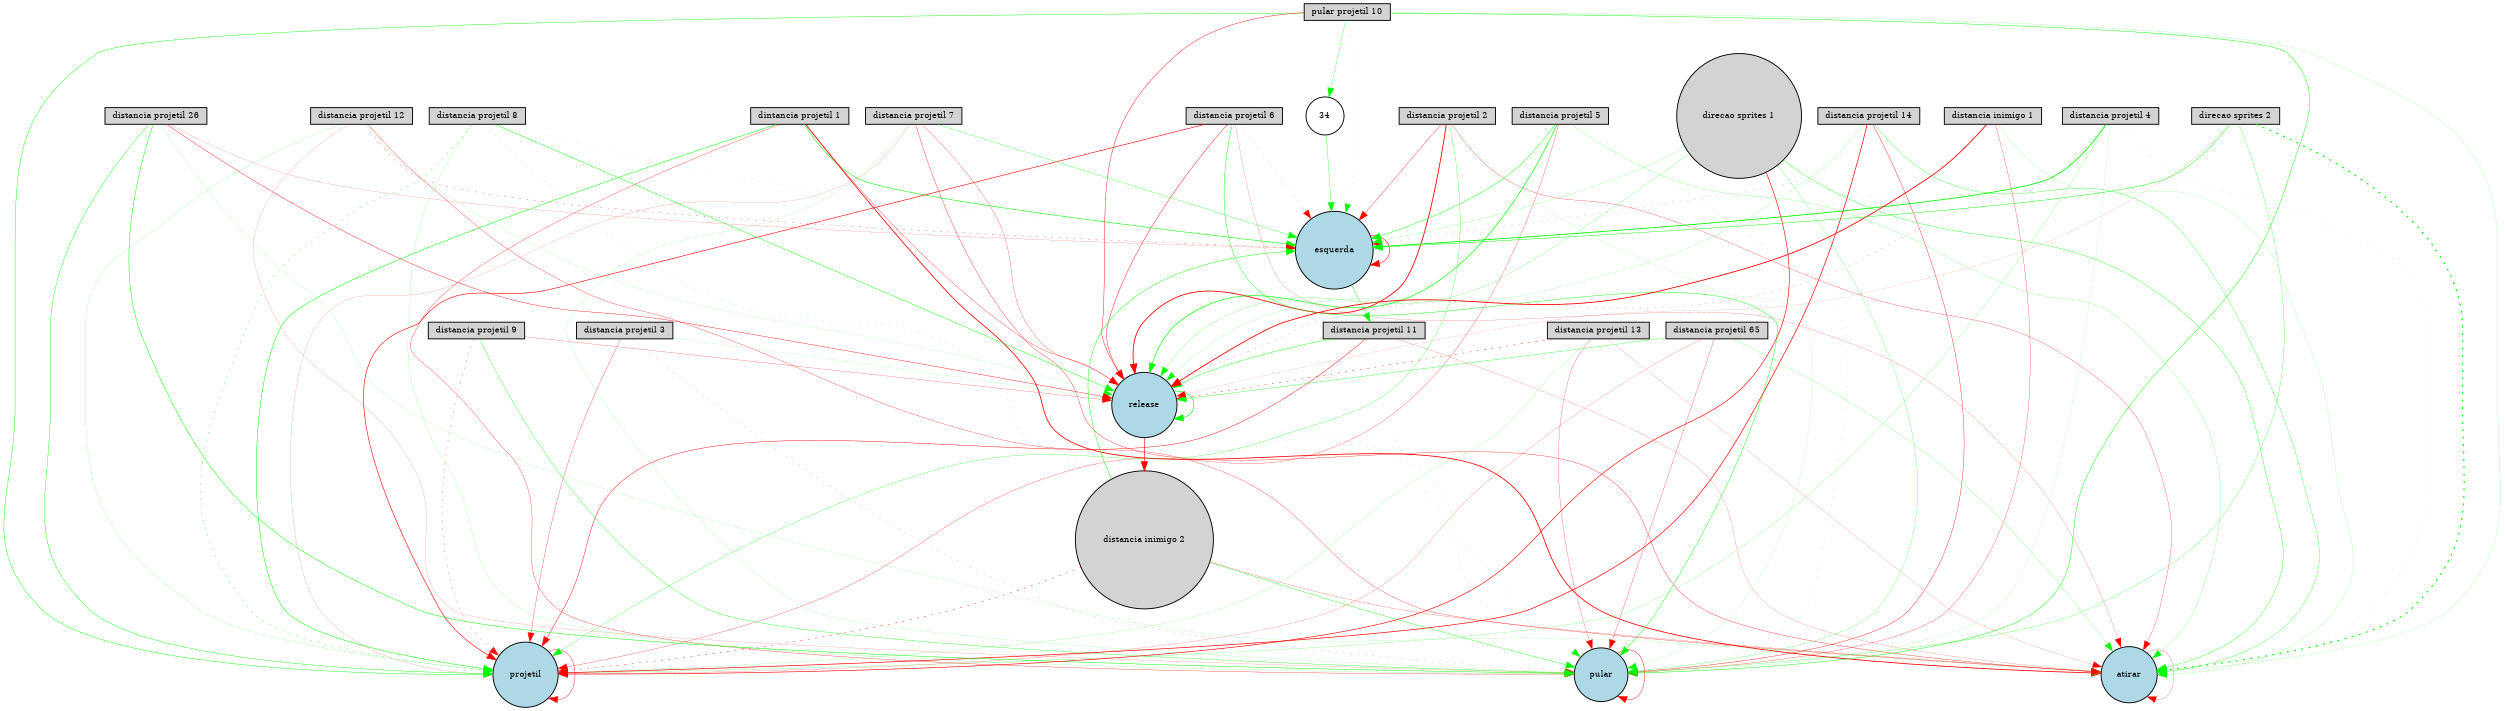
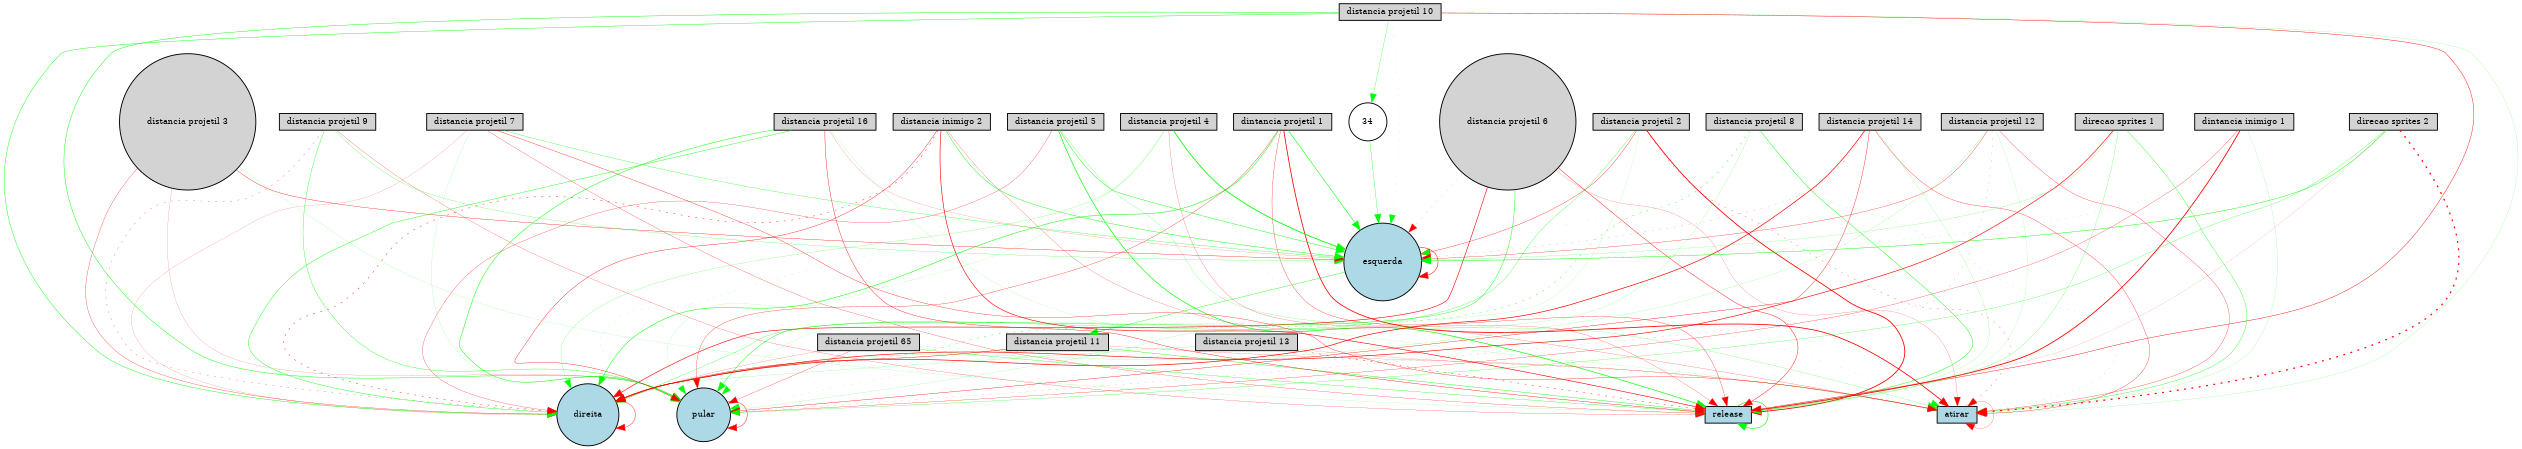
node "pular projetil 10": label "pular projetil 10" -> "distancia projetil 10"
node "distancia projetil 26": label "distancia projetil 26" -> "distancia projetil 16"
node "distancia projetil 6": shape box -> circle
node "direcao sprites 1": shape circle -> box
node "distancia inimigo 1": label "distancia inimigo 1" -> "dintancia inimigo 1"
edge "distancia projetil 12" -> "esquerda": style dotted -> solid
edge "distancia projetil 3" -> "esquerda": added
edge "distancia projetil 9" -> "esquerda": added
edge "distancia projetil 4" -> "release": style dotted -> solid
edge "distancia projetil 2" -> "atirar": style solid -> dotted
edge "distancia projetil 14" -> "atirar": color green -> red
node "distancia projetil 3": shape box -> circle
node "release": shape circle -> box
edge "release" -> "distancia inimigo 2": reversed
edge "direcao sprites 2" -> "atirar": color green -> red
edge "distancia projetil 65" -> "atirar": style solid -> dotted
edge "distancia projetil 13" -> "pular": removed
edge "direcao sprites 1" -> "pular": removed
node "distancia inimigo 2": shape circle -> box
edge "distancia projetil 3" -> "pular": style dotted -> solid
edge "distancia inimigo 2" -> "pular": color green -> red
edge "distancia projetil 12" -> "pular": style solid -> dotted
node "projetil": label "projetil" -> "direita"
node "atirar": shape circle -> box
